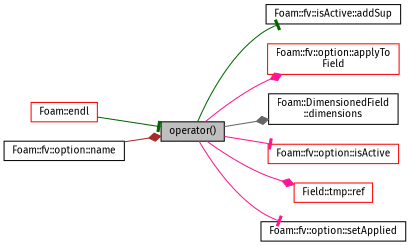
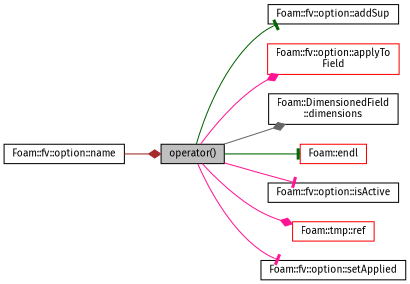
node "Foam::fv::isActive::addSup": label "Foam::fv::isActive::addSup" -> "Foam::fv::option::addSup"
edge "Foam::endl" -> "operator()": reversed
node "Foam::fv::option::isActive": color red -> black
node "Field::tmp::ref": label "Field::tmp::ref" -> "Foam::tmp::ref"
